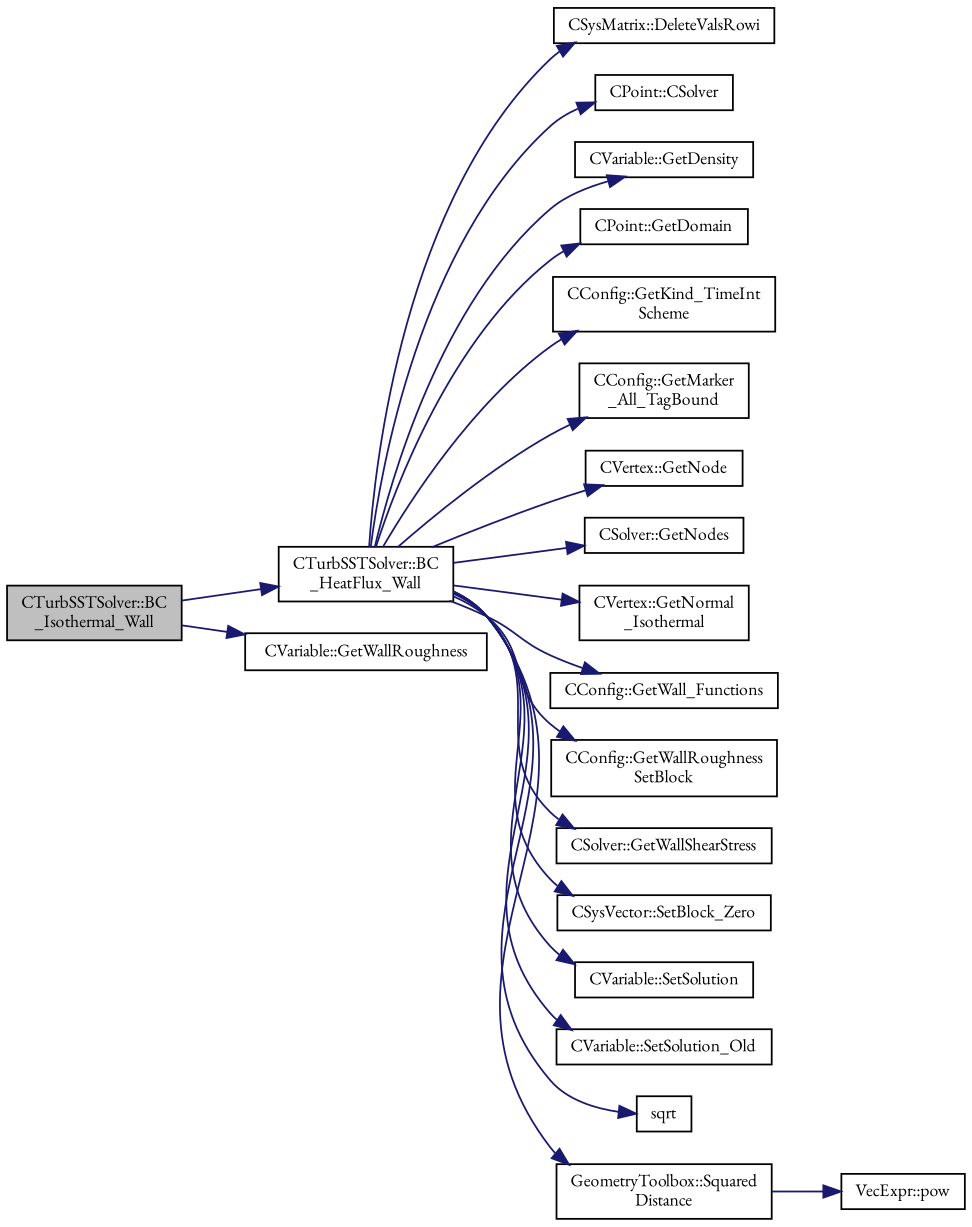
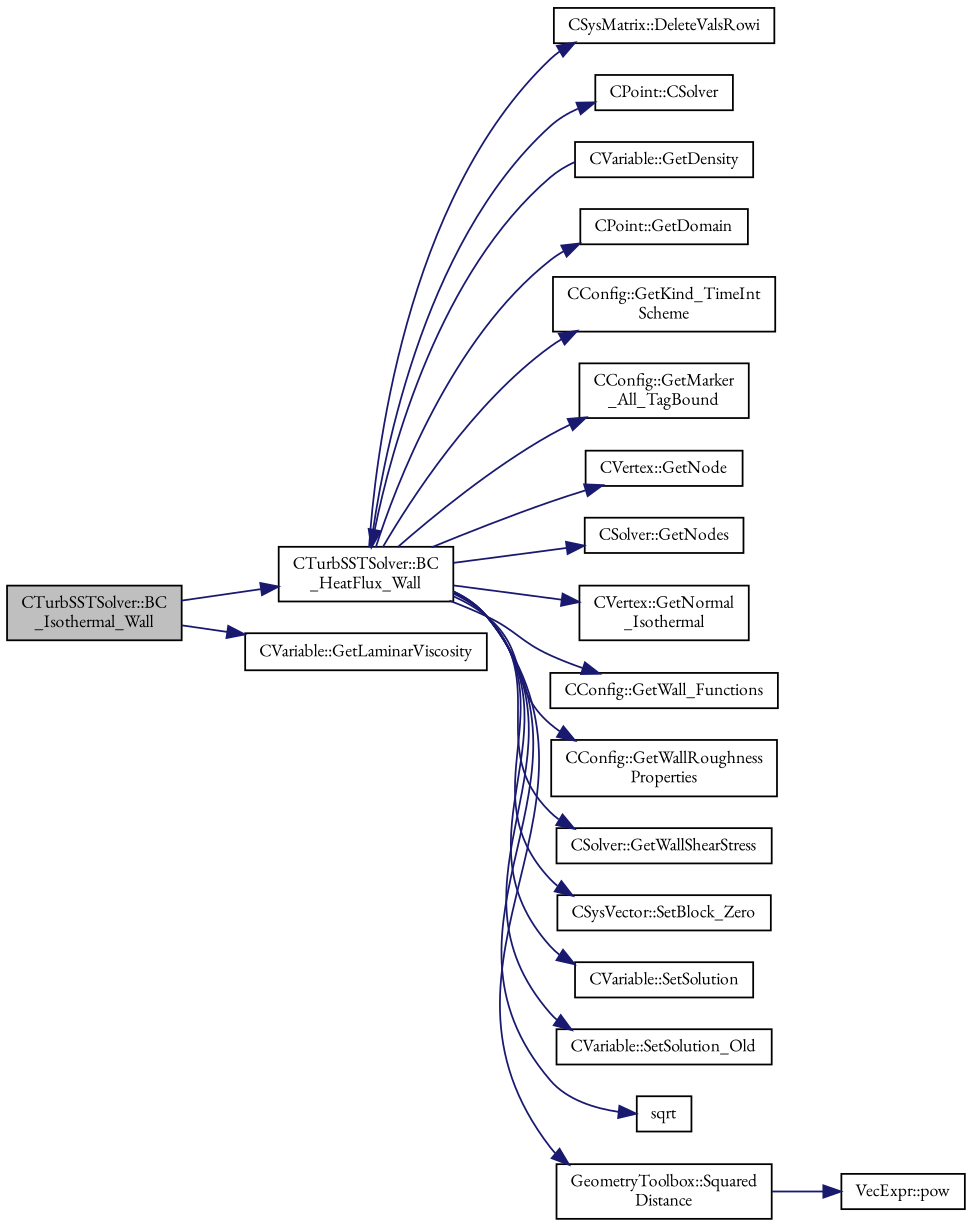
edge "CTurbSSTSolver::BC _HeatFlux_Wall" -> "CVariable::GetDensity": reversed
node "CVariable::GetWallRoughness": label "CVariable::GetWallRoughness" -> "CVariable::GetLaminarViscosity"
node "CConfig::GetWallRoughness SetBlock": label "CConfig::GetWallRoughness SetBlock" -> "CConfig::GetWallRoughness Properties"
